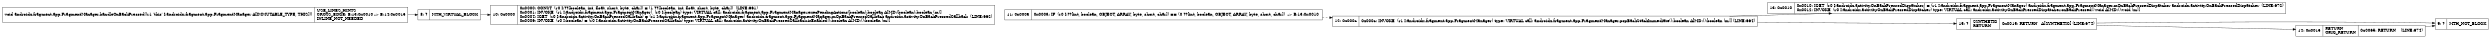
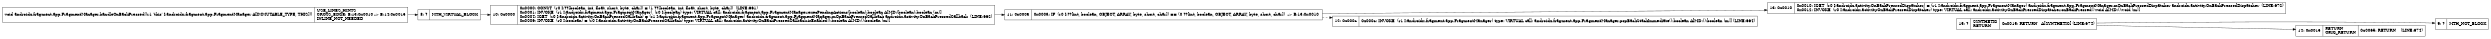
edge "10: 0x0000" -> "11: 0x000a": added
edge "12: 0x000c" -> "13: 0x0010": now "11: 0x000a" -> "13: 0x0010"
edge "12: 0x000c" -> "15: ?": removed
edge "14: 0x0015" -> "9: ?": removed
